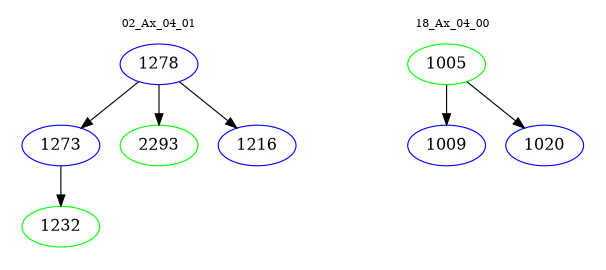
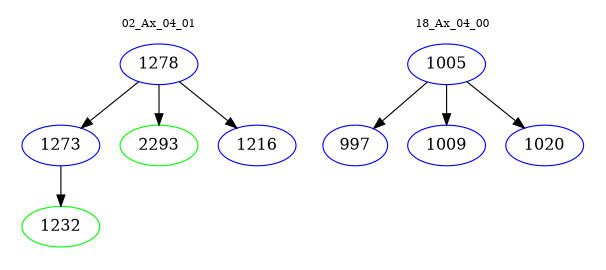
node "1005": color green -> blue
node "997": added
